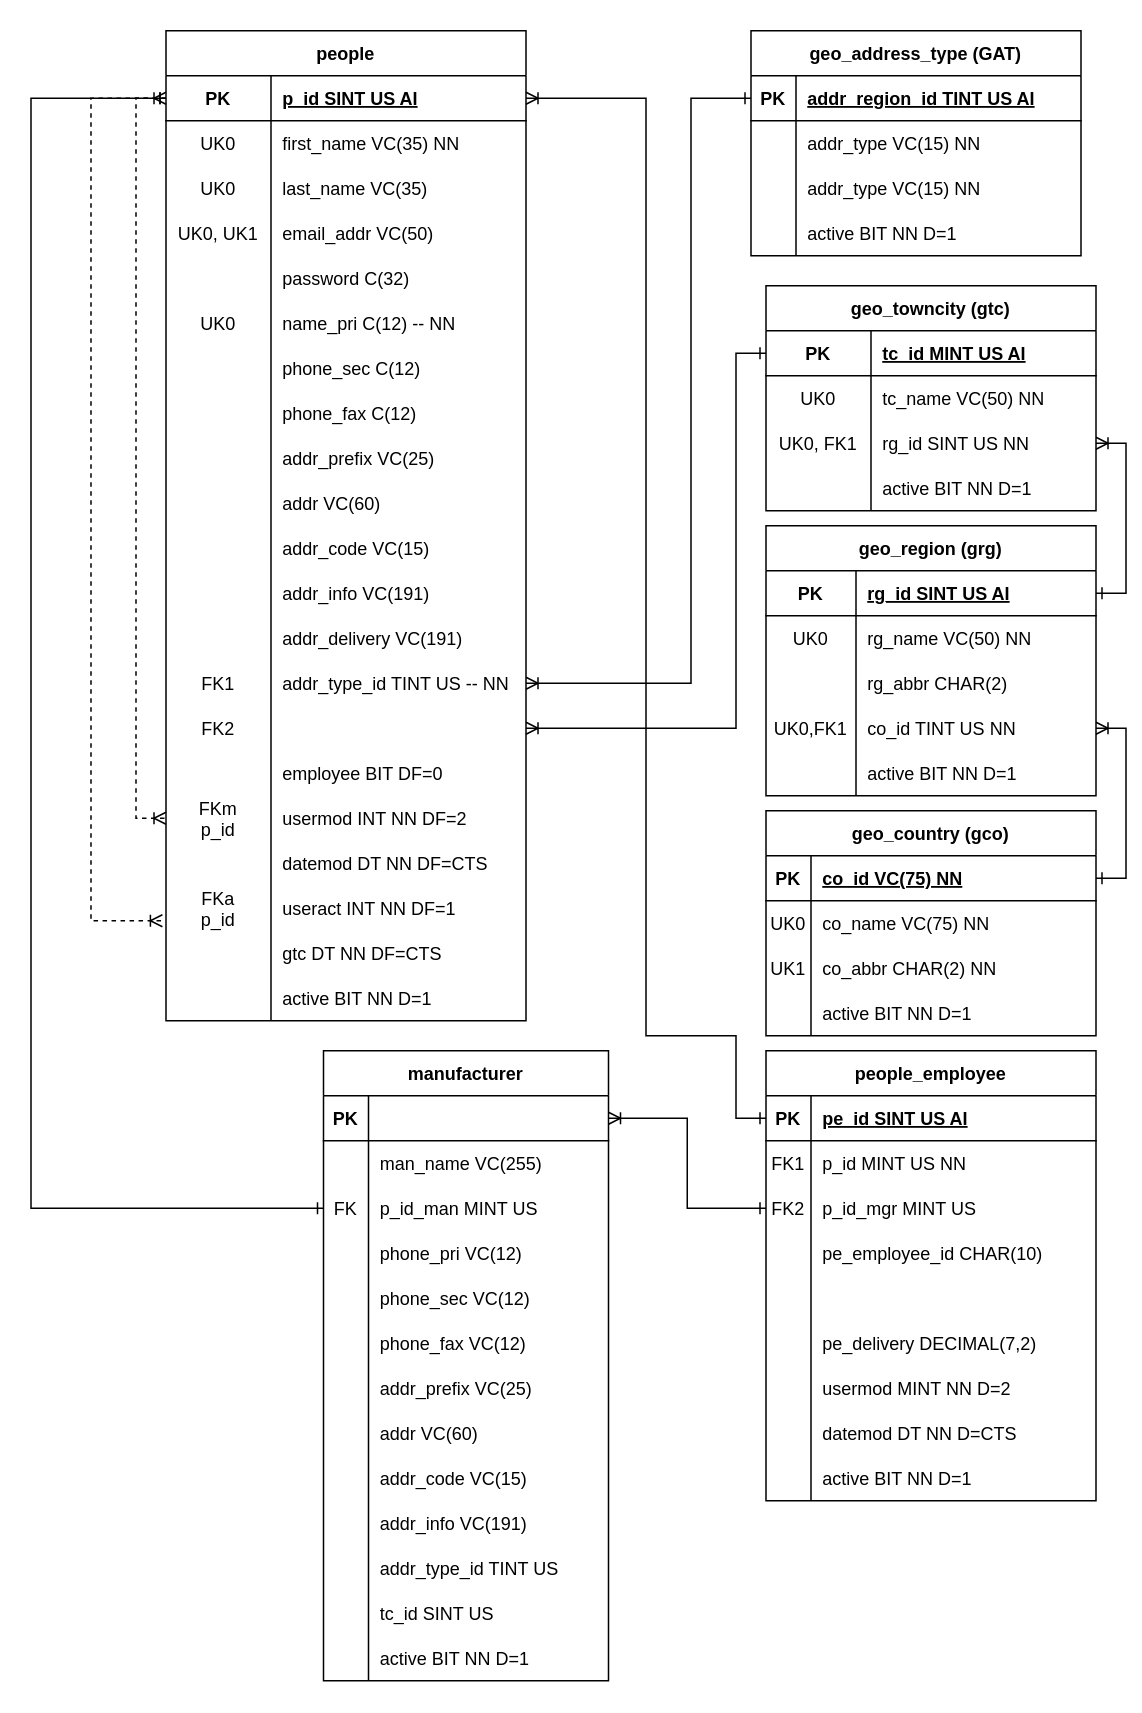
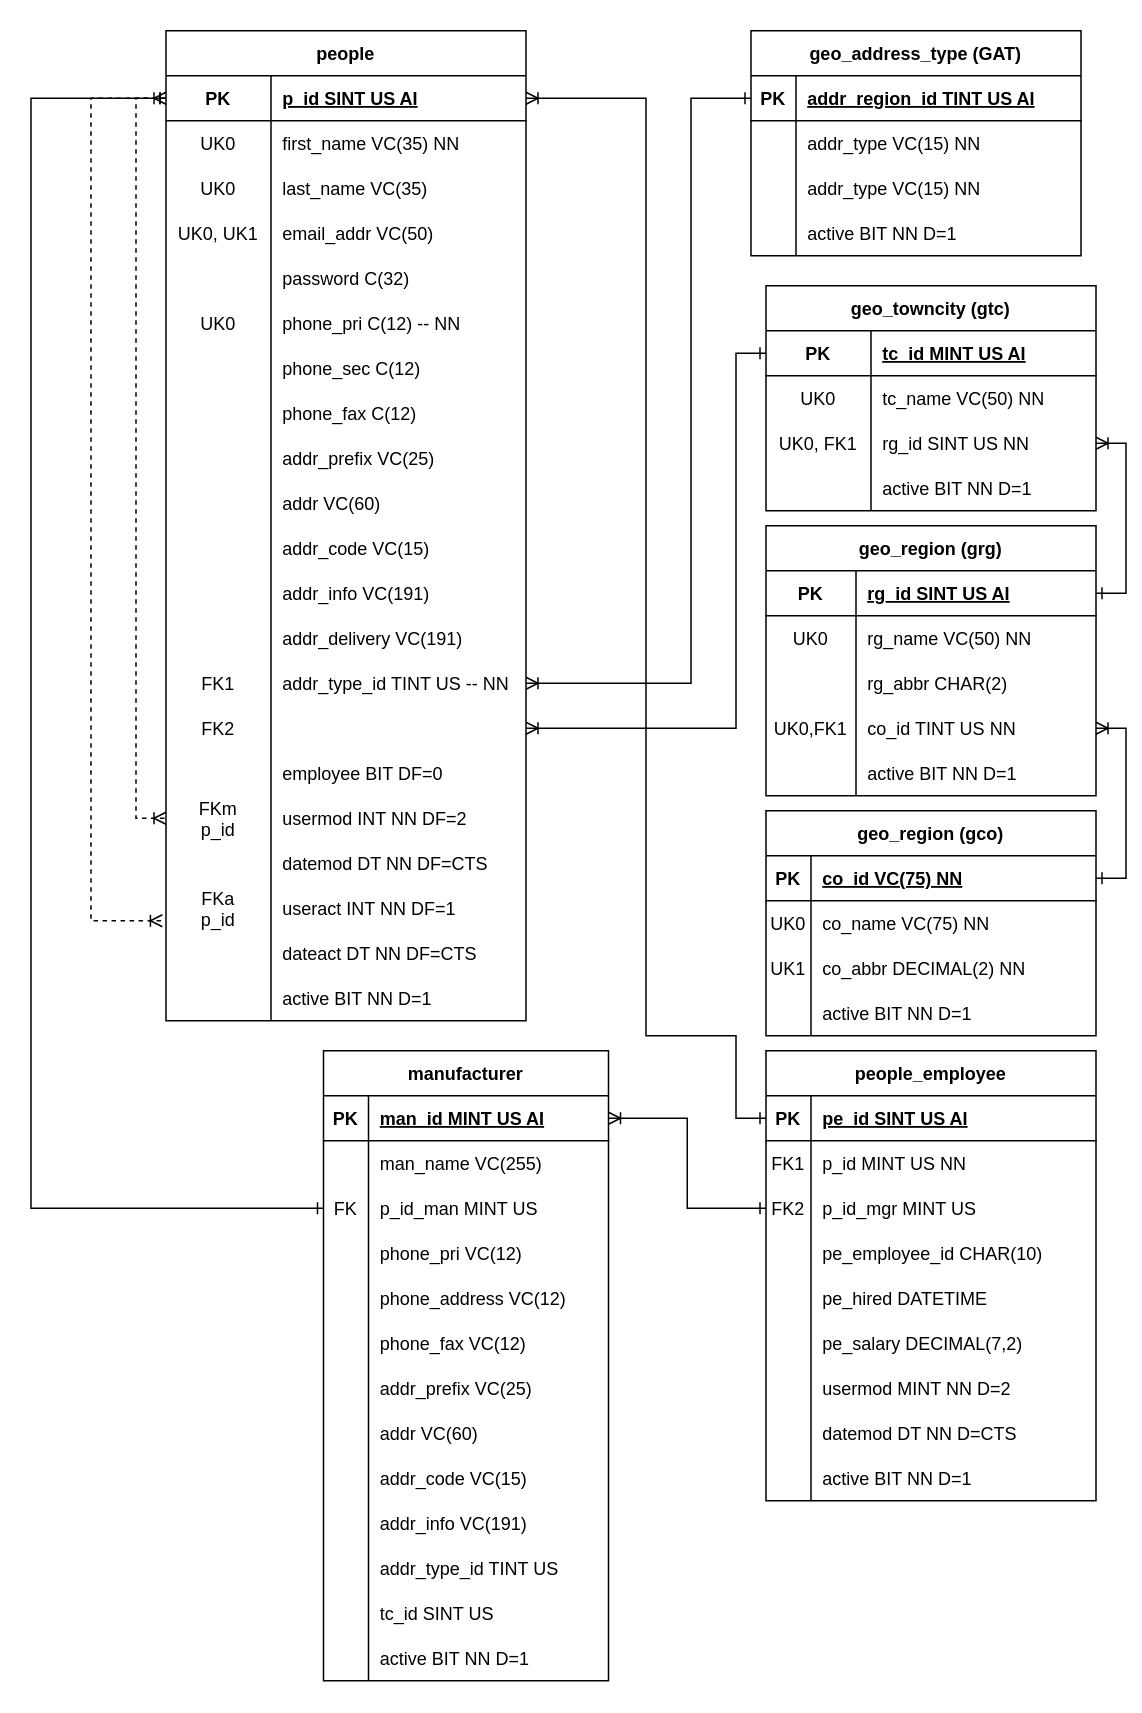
node "name_pri C(12) -- NN": label "name_pri C(12) -- NN" -> "phone_pri C(12) -- NN"
node "geo_country (gco)": label "geo_country (gco)" -> "geo_region (gco)"
node "gtc DT NN DF=CTS": label "gtc DT NN DF=CTS" -> "dateact DT NN DF=CTS"
node "co_abbr CHAR(2) NN": label "co_abbr CHAR(2) NN" -> "co_abbr DECIMAL(2) NN"
node "man_id MINT US AI": added
node "pe_hired DATETIME": added
node "phone_sec VC(12)": label "phone_sec VC(12)" -> "phone_address VC(12)"
node "pe_delivery DECIMAL(7,2)": label "pe_delivery DECIMAL(7,2)" -> "pe_salary DECIMAL(7,2)"
